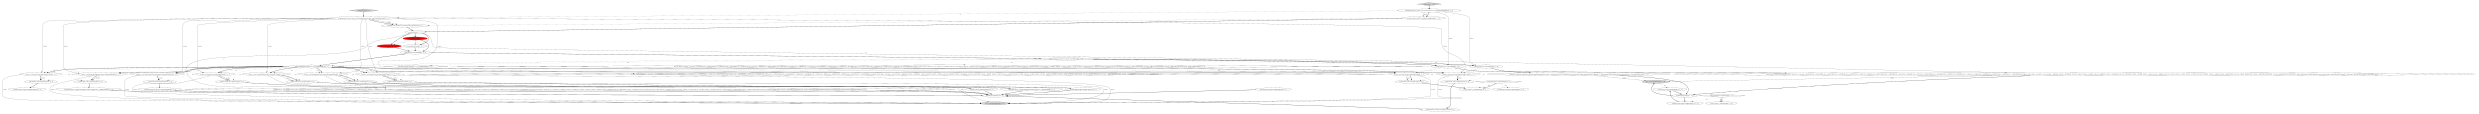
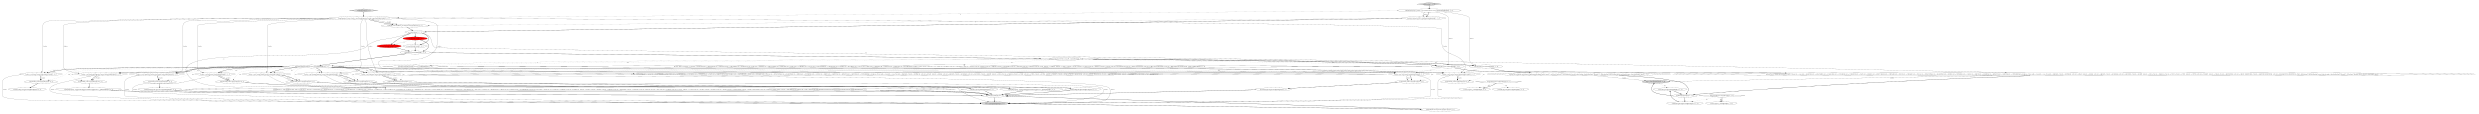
edge "enterOuterAlt(_localctx,1)@@@11@@@['0', '0', '1']" -> "_localctx.exception = re@@@94@@@['0', '0', '1']": now "enterOuterAlt(_localctx,1)@@@11@@@['0', '0', '1']" -> "{setState(574)castExpression()}@@@12@@@['0', '0', '1']"
edge "enterOuterAlt(_localctx,6)@@@56@@@['0', '0', '1']" -> "{setState(584)functionExpression()}@@@57@@@['0', '0', '1']": now "return _localctx@@@101@@@['0', '0', '1']" -> "{setState(584)functionExpression()}@@@57@@@['0', '0', '1']"
edge "{exitRule()}@@@98@@@['0', '0', '1']" -> "return _localctx@@@101@@@['0', '0', '1']": added
